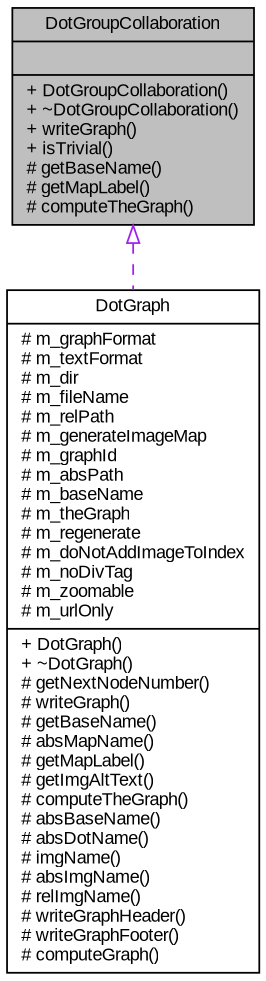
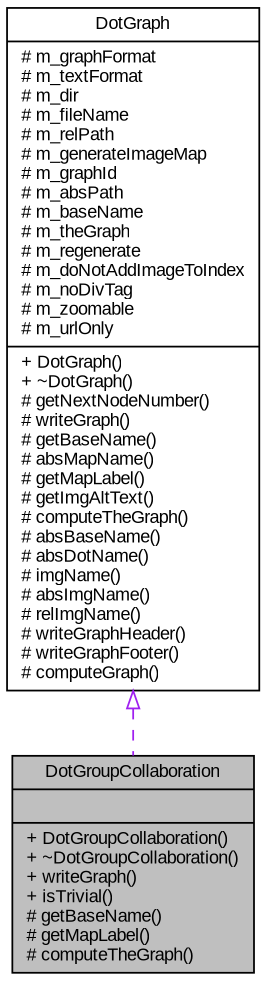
edge "DotGraph" -> "DotGroupCollaboration": reversed
